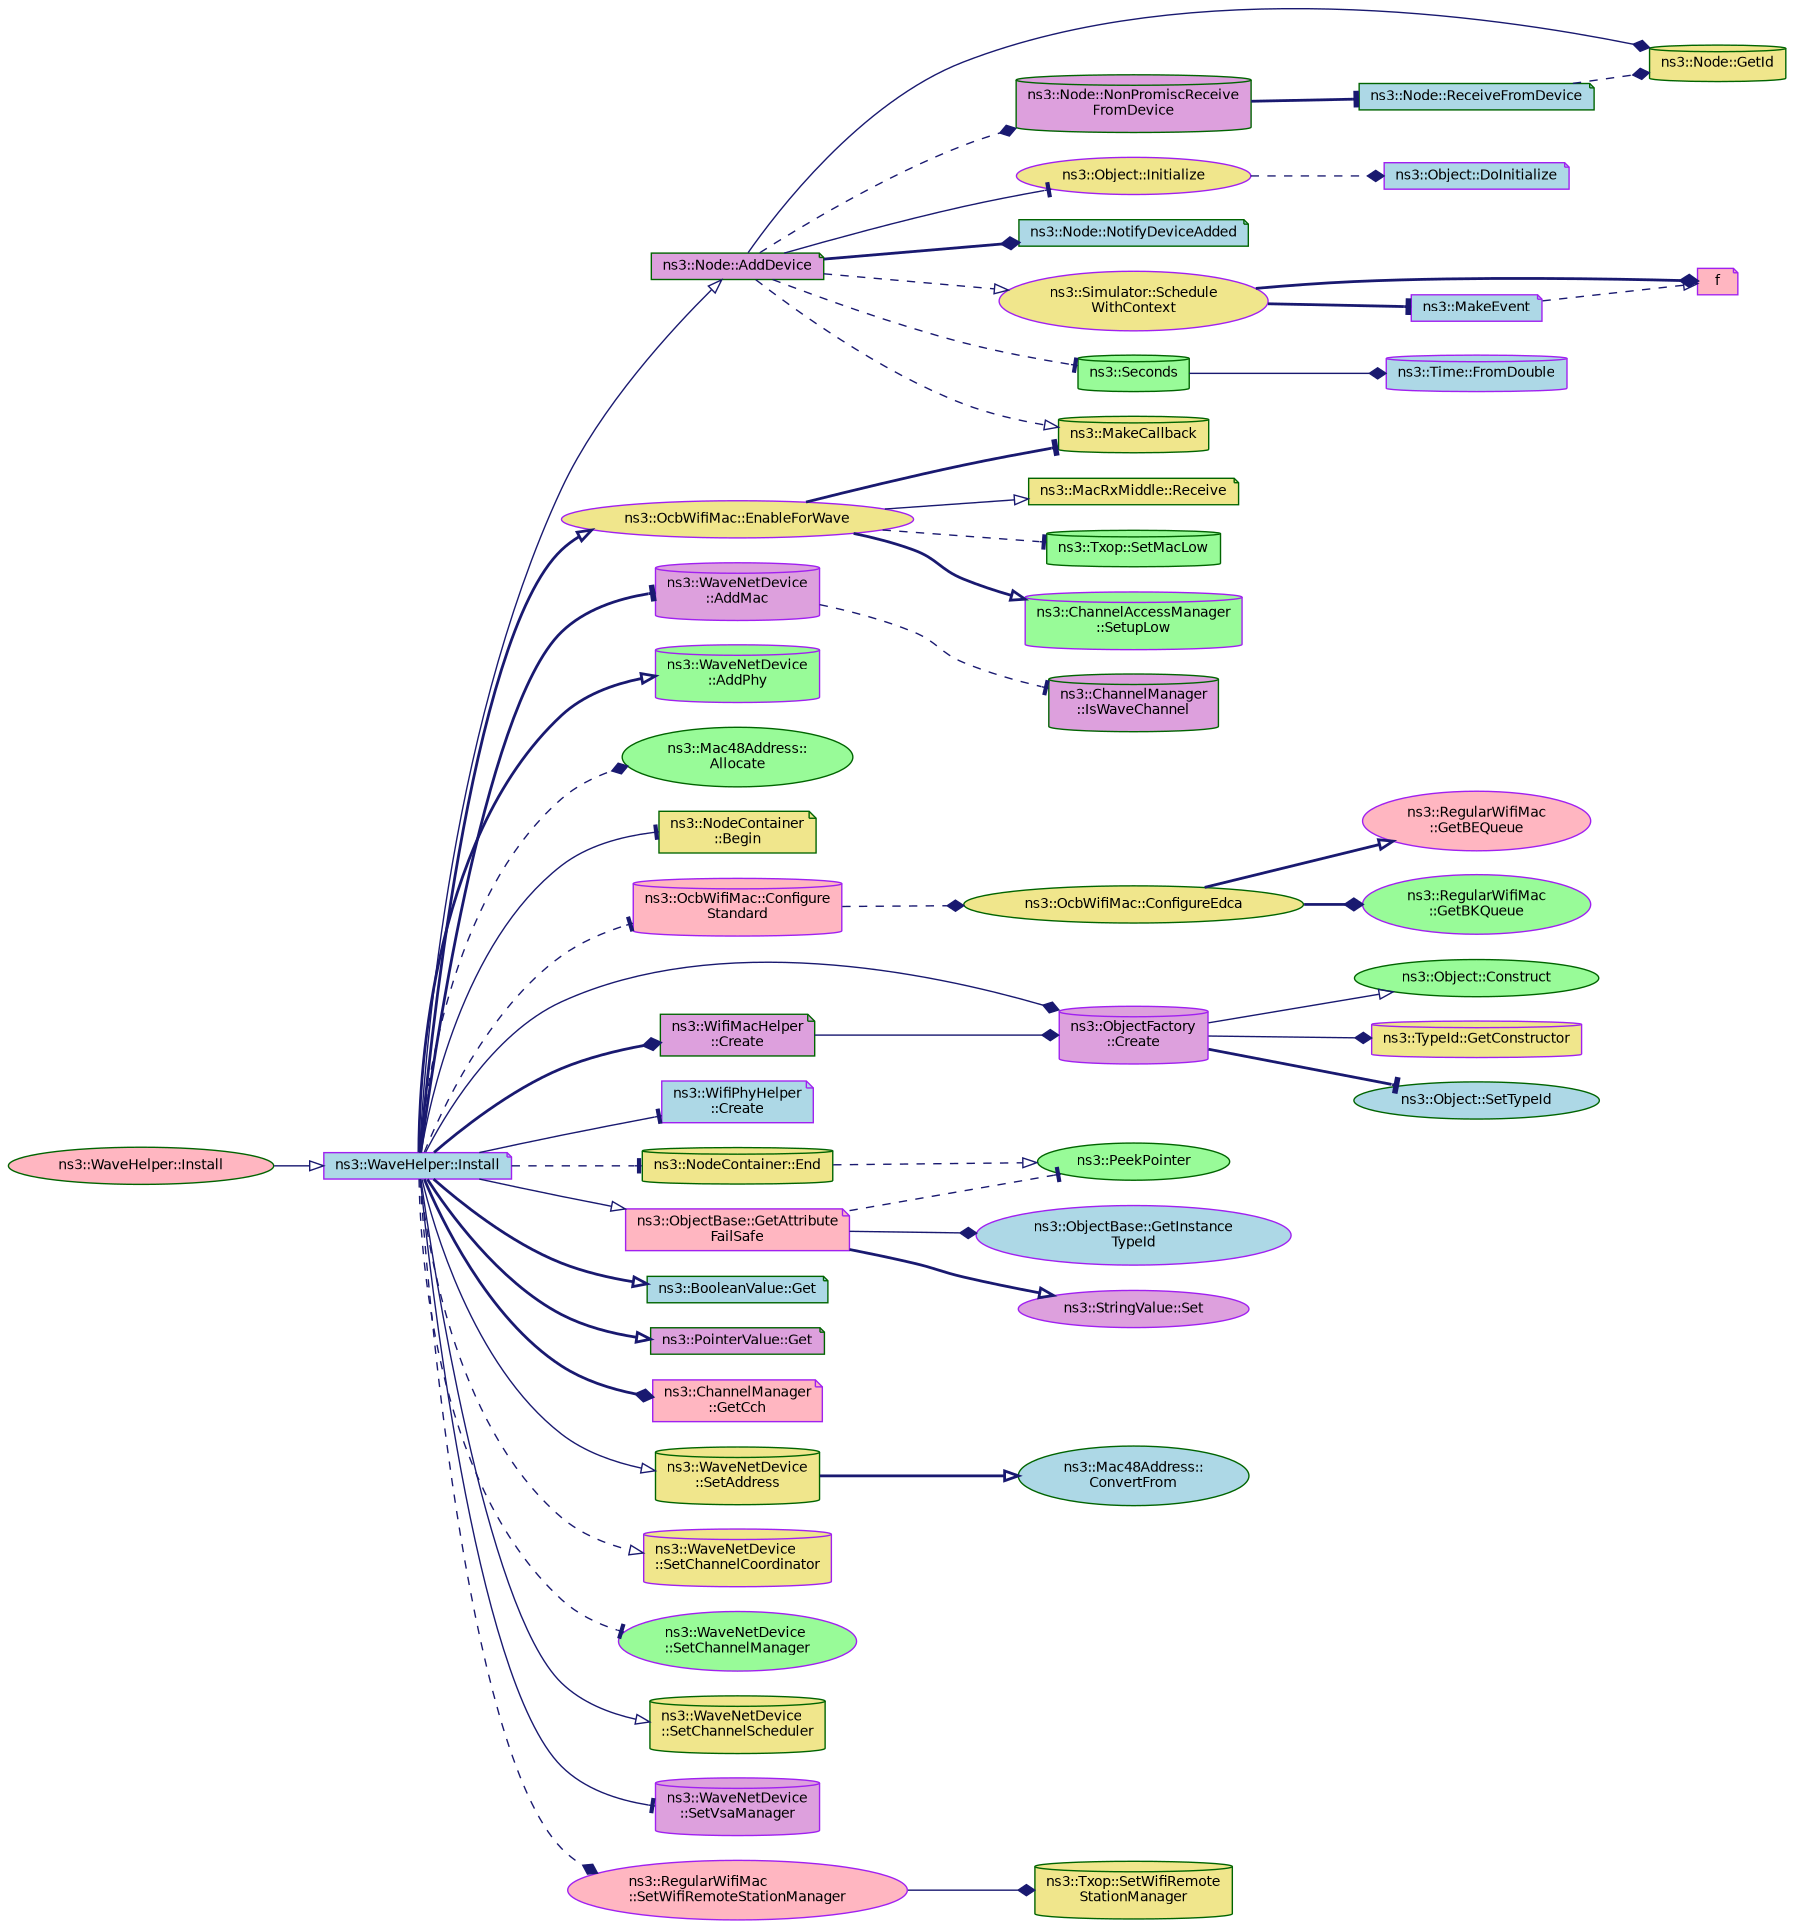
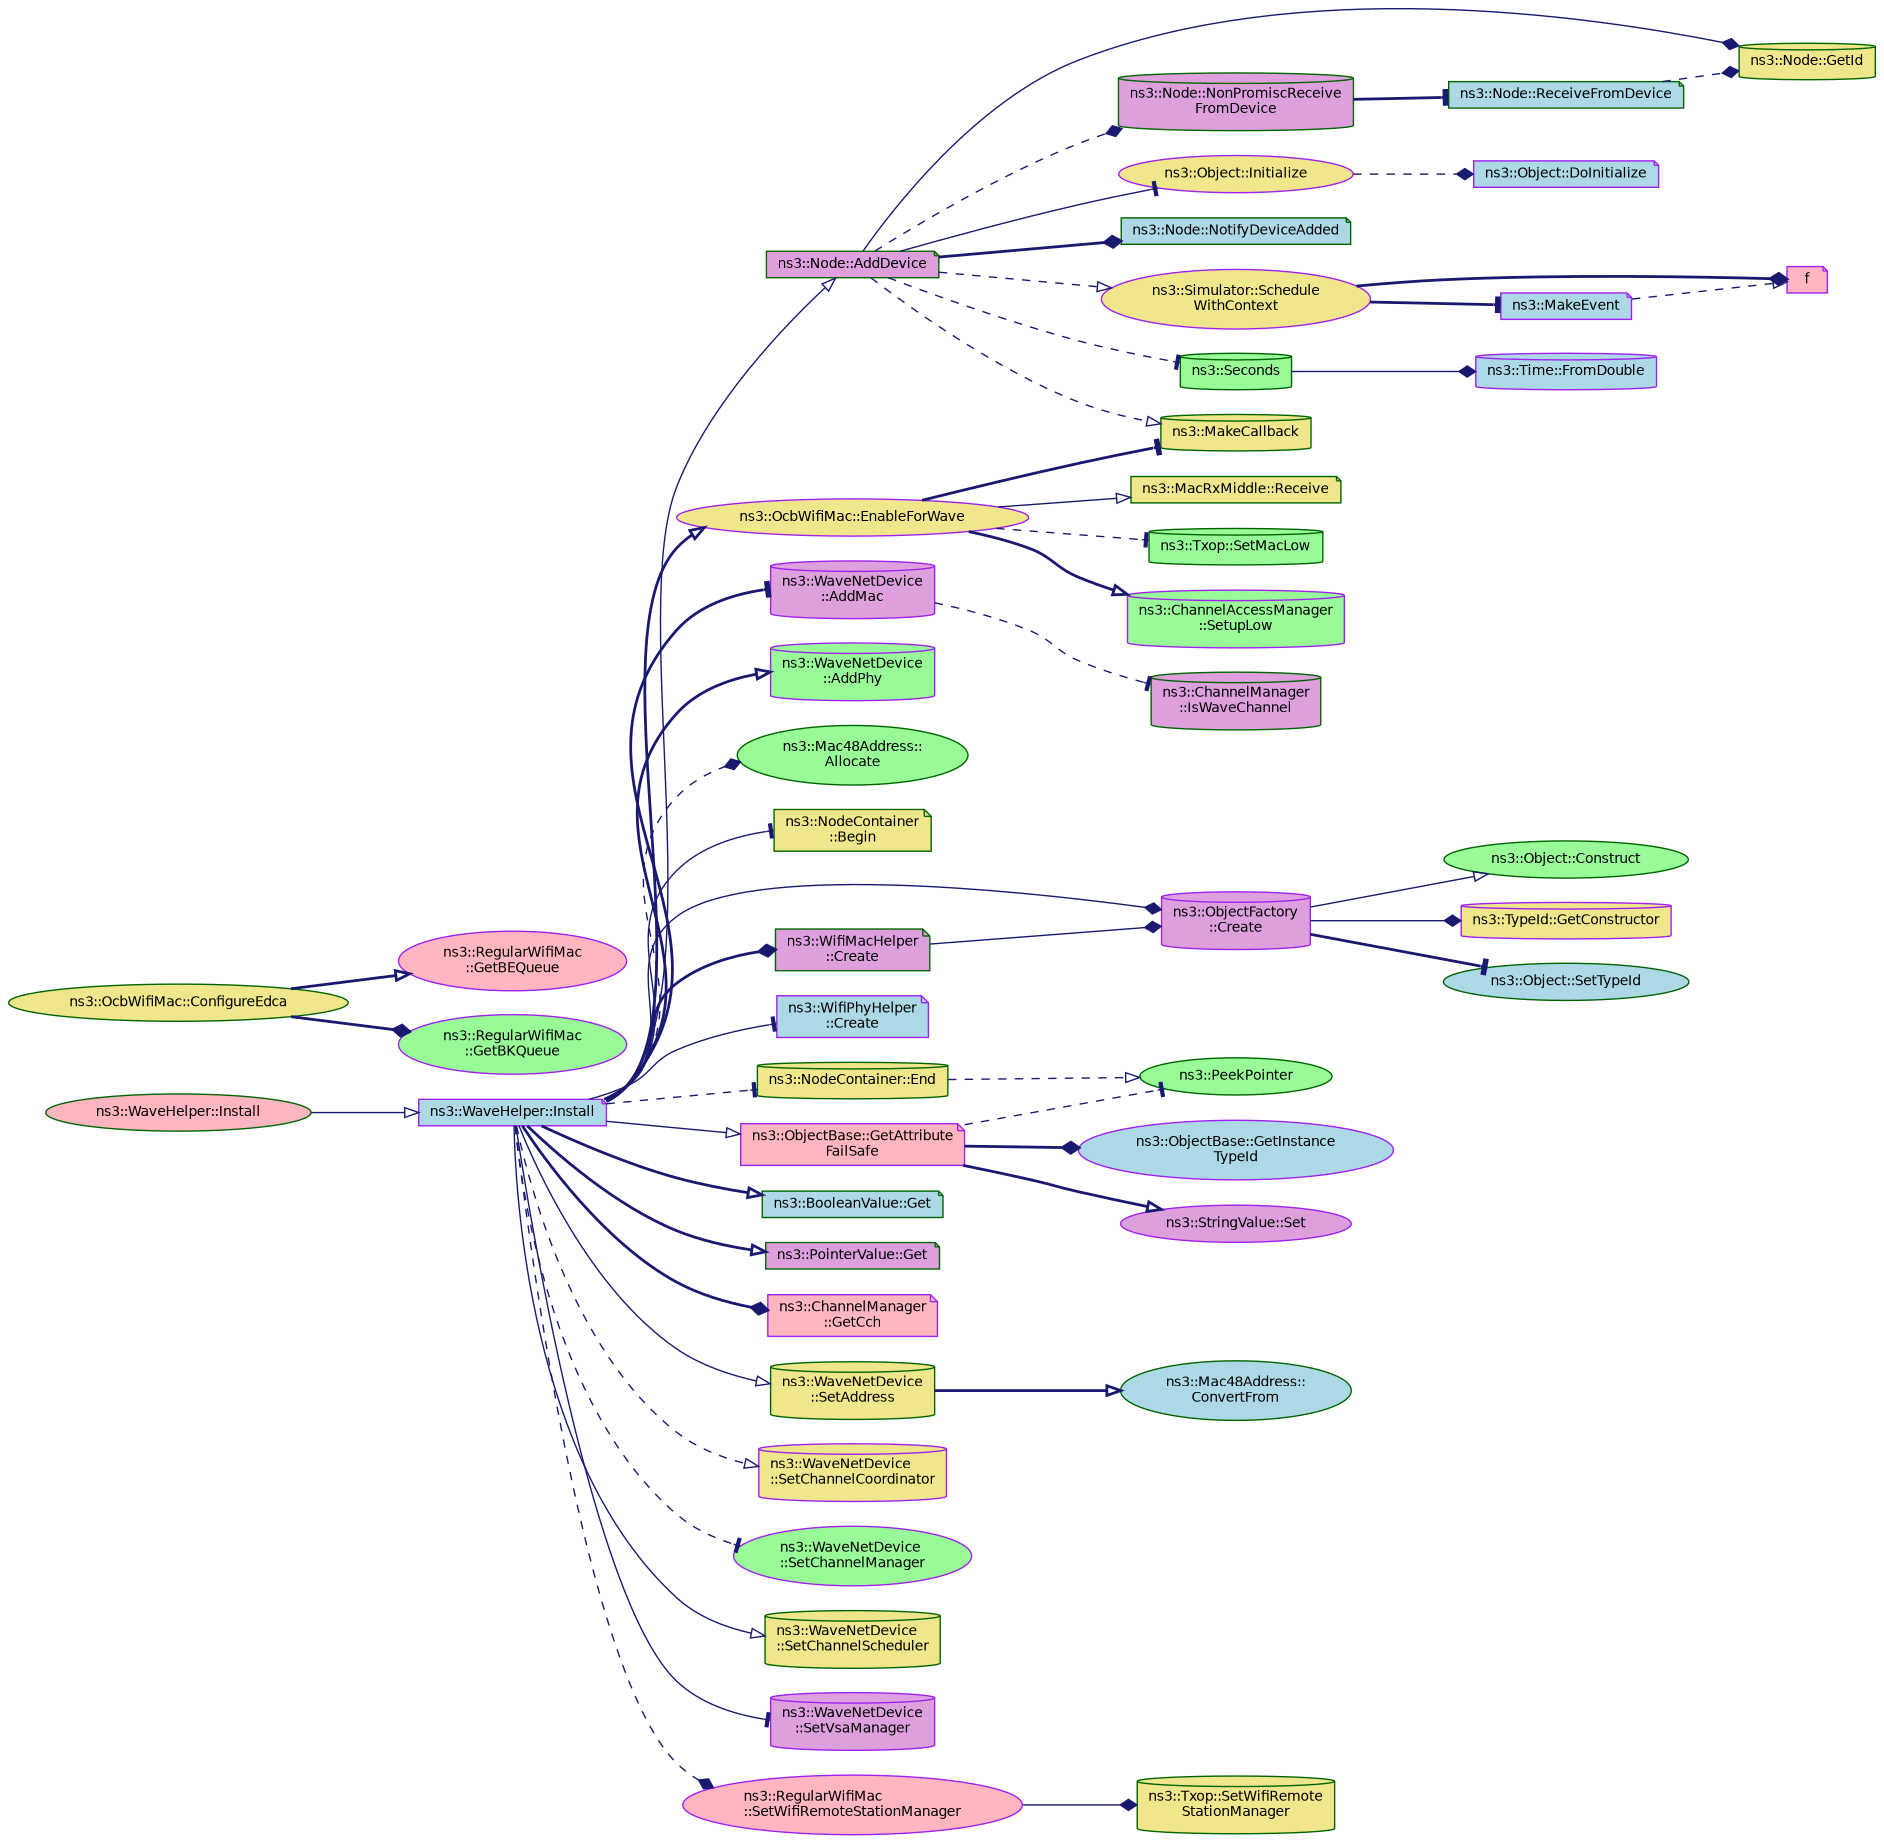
node "ns3::OcbWifiMac::Configure Standard": removed
edge "ns3::ObjectBase::GetAttribute FailSafe" -> "ns3::ObjectBase::GetInstance TypeId": style solid -> bold
